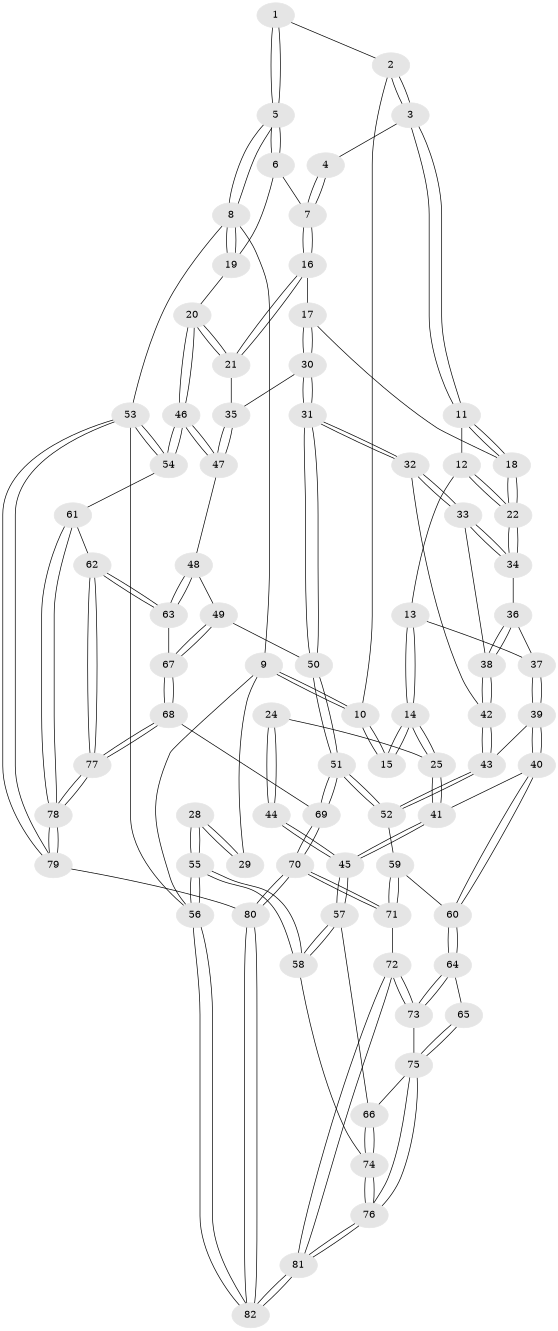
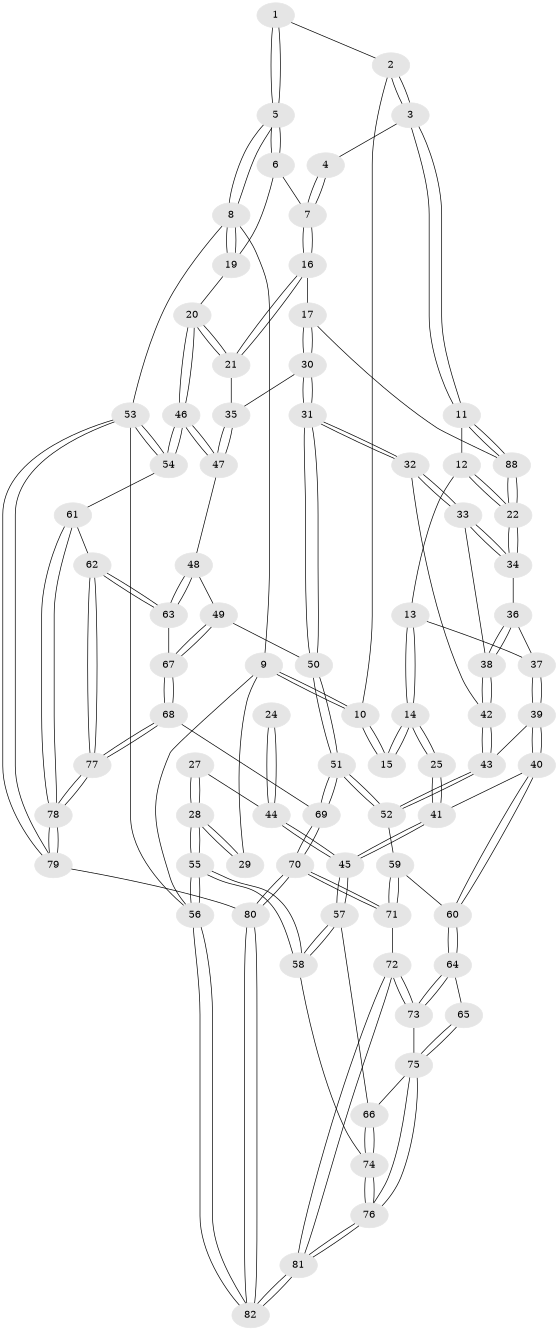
node "18": label "18" -> "88"
edge "24" -- "25": removed
node "27": added
